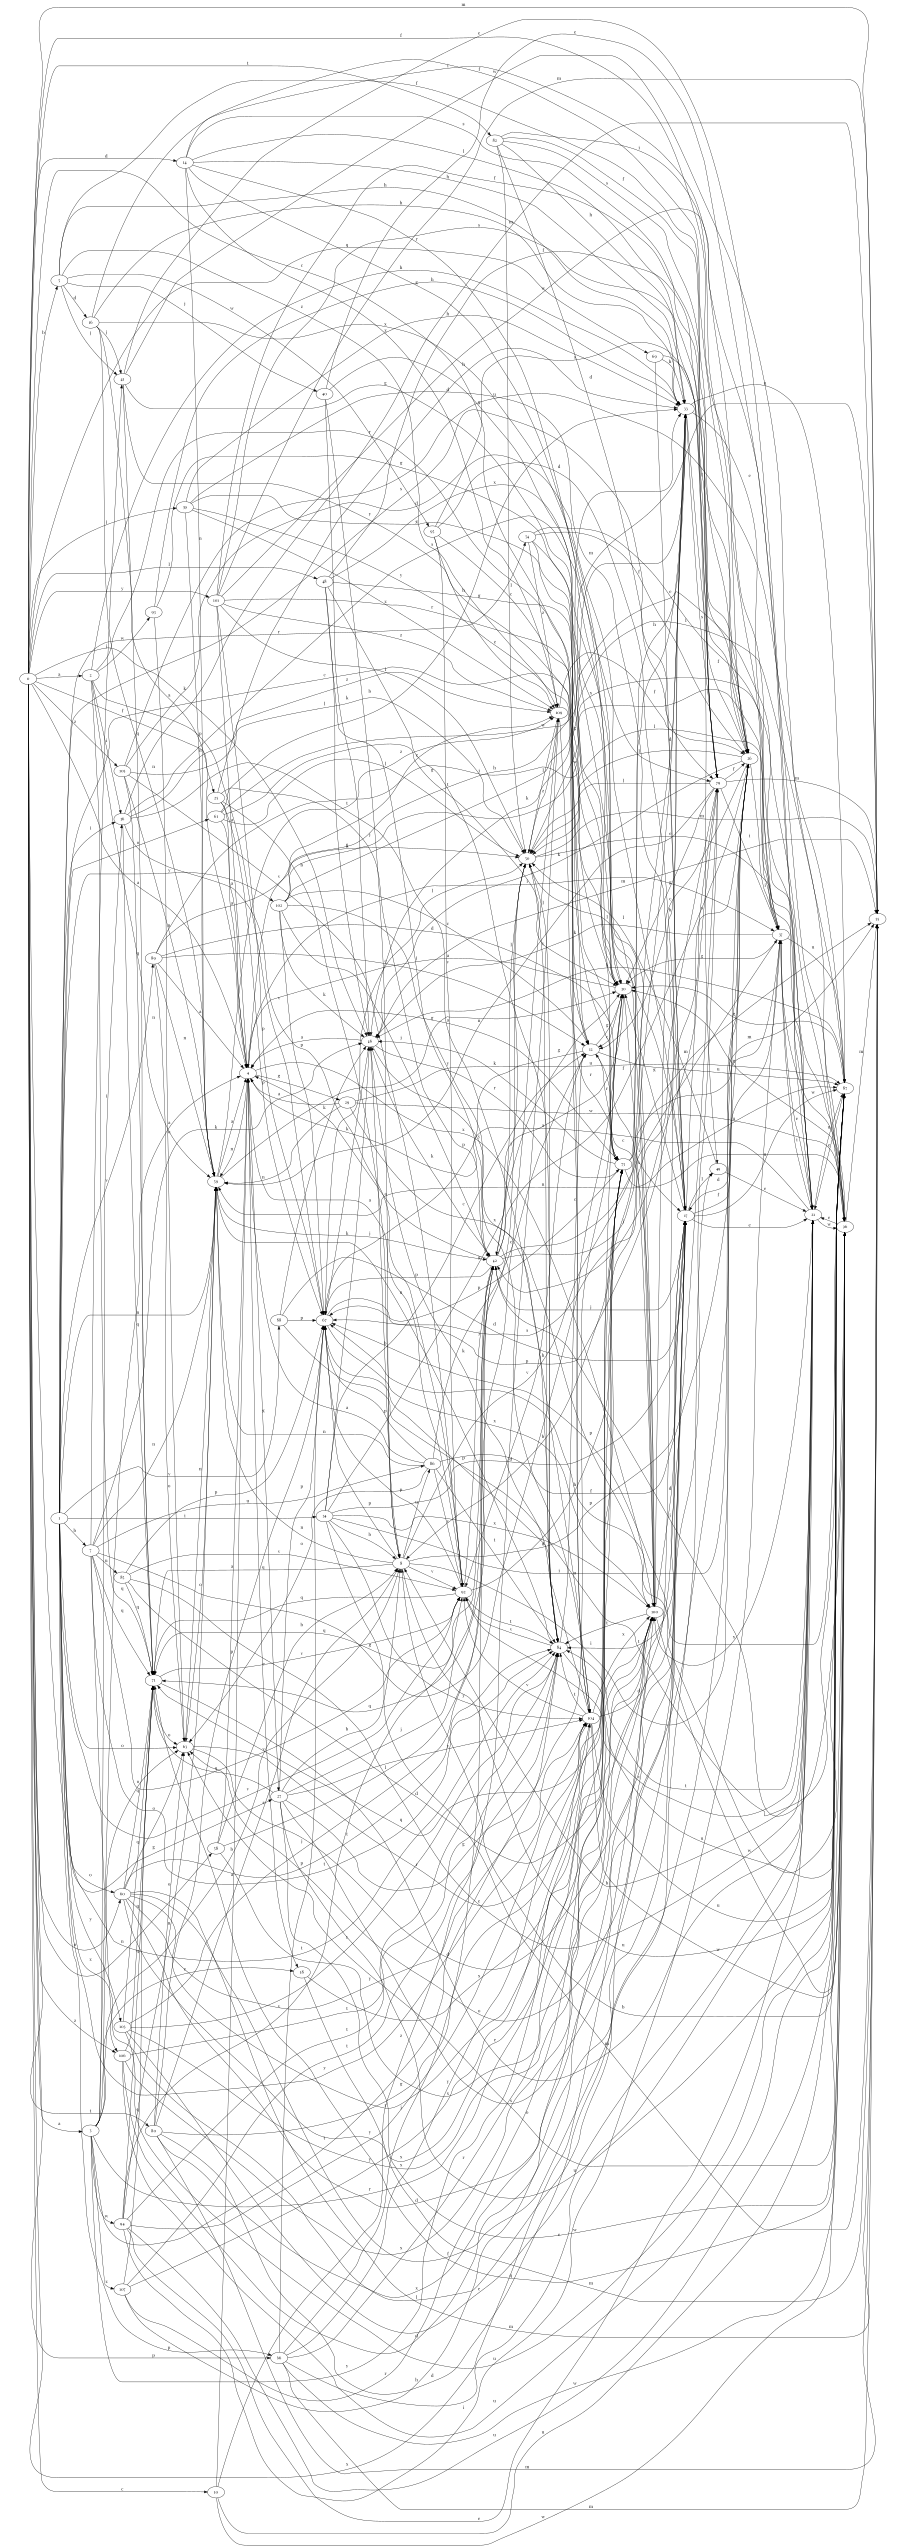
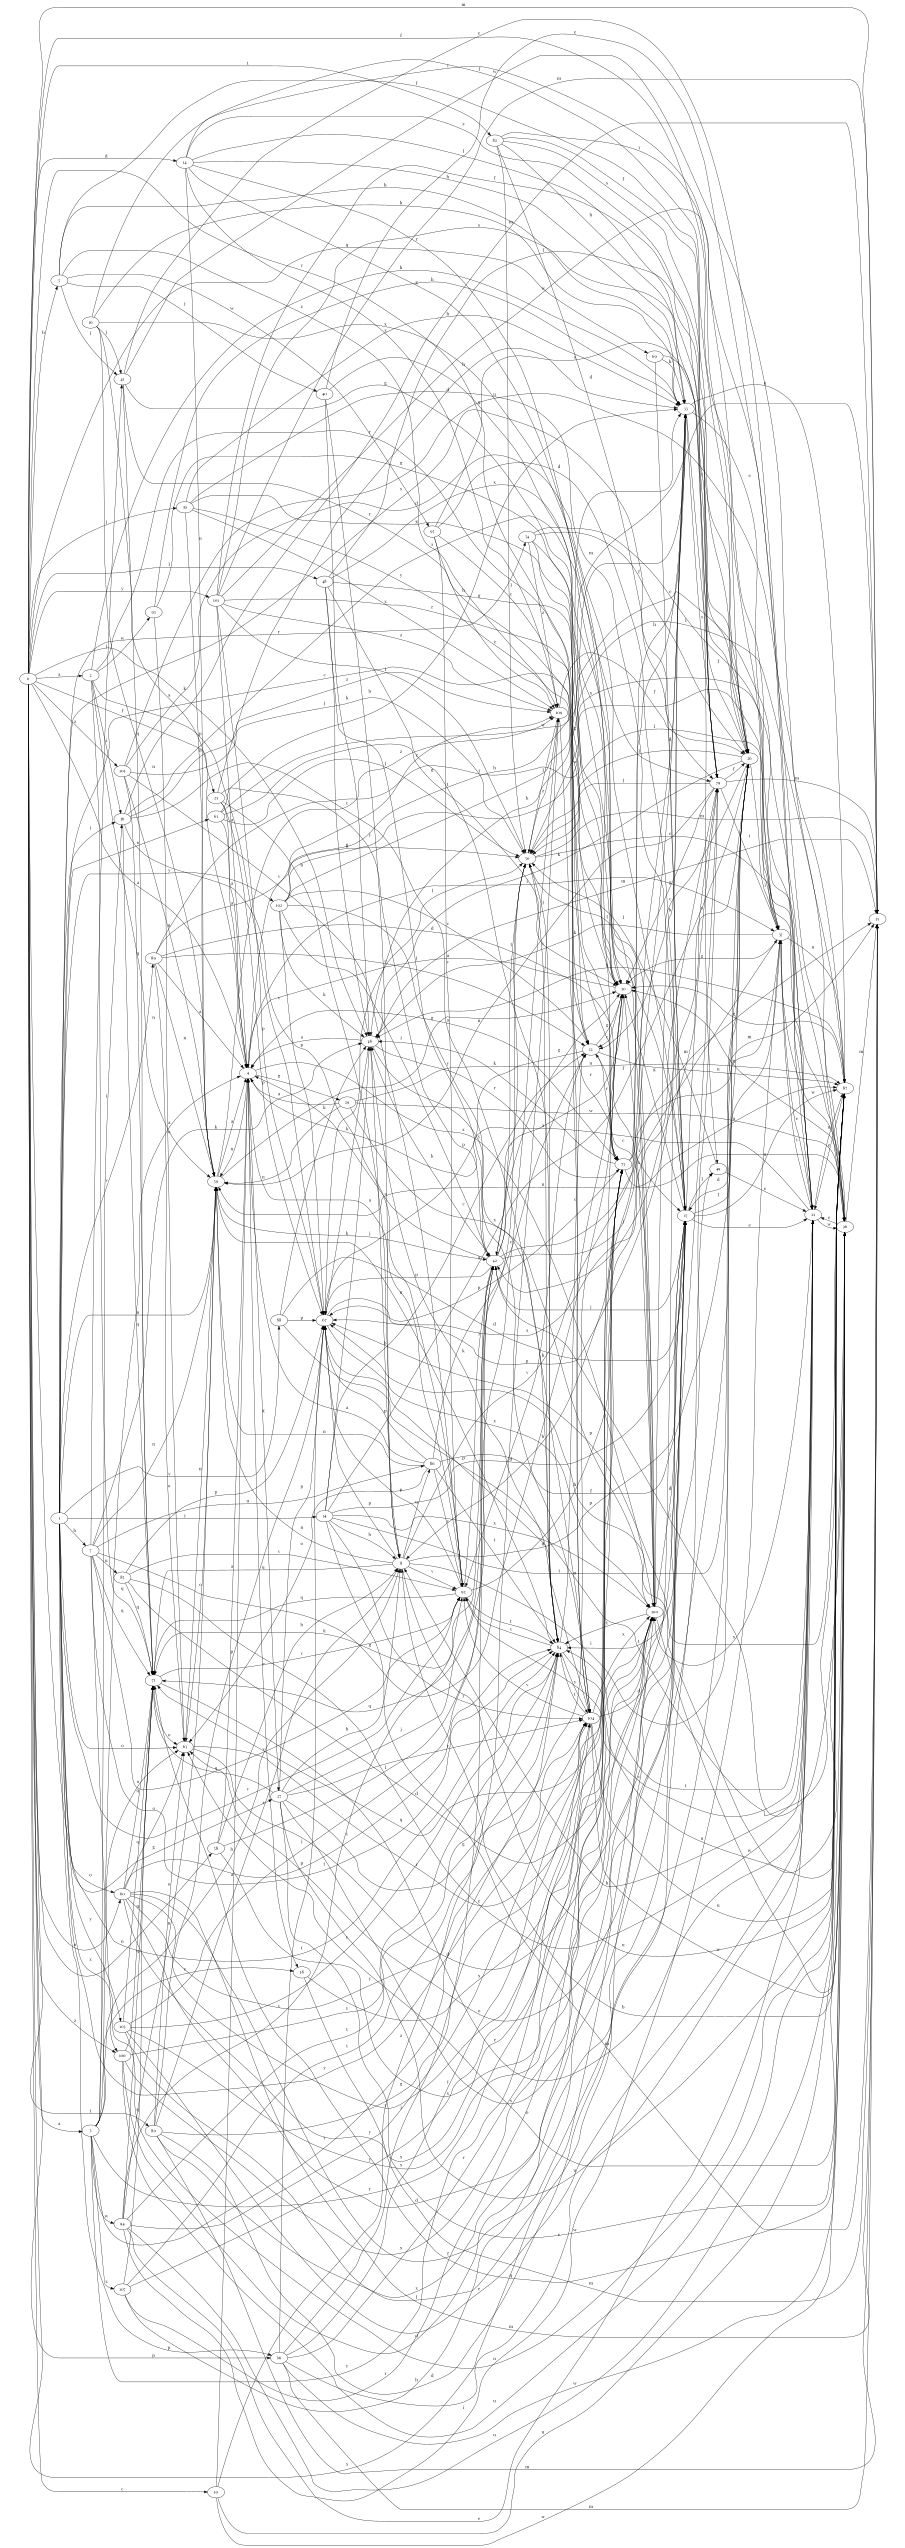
edge "5" -> "16": removed, label "d"
edge "84" -> "104": added, label "y"
